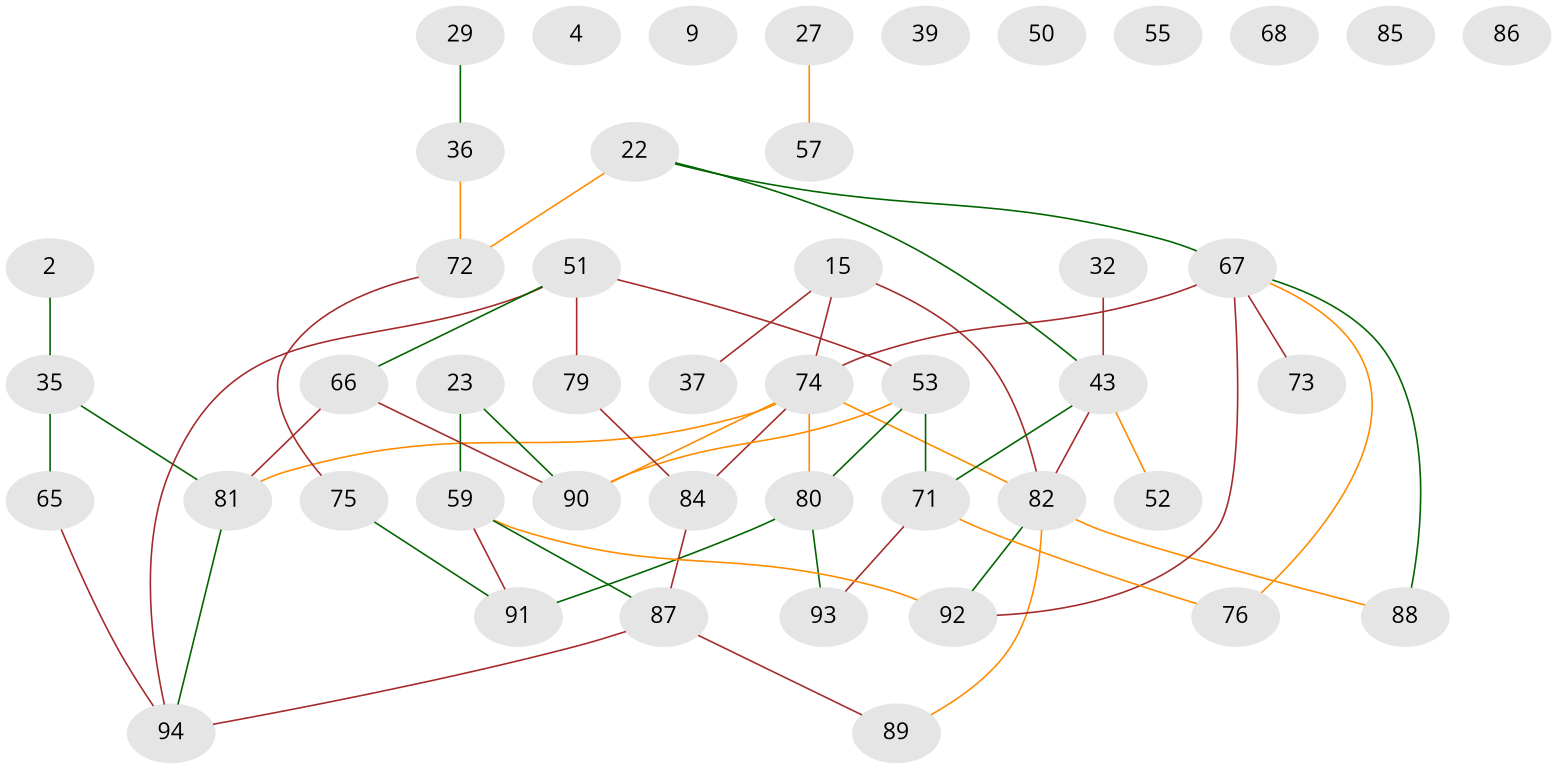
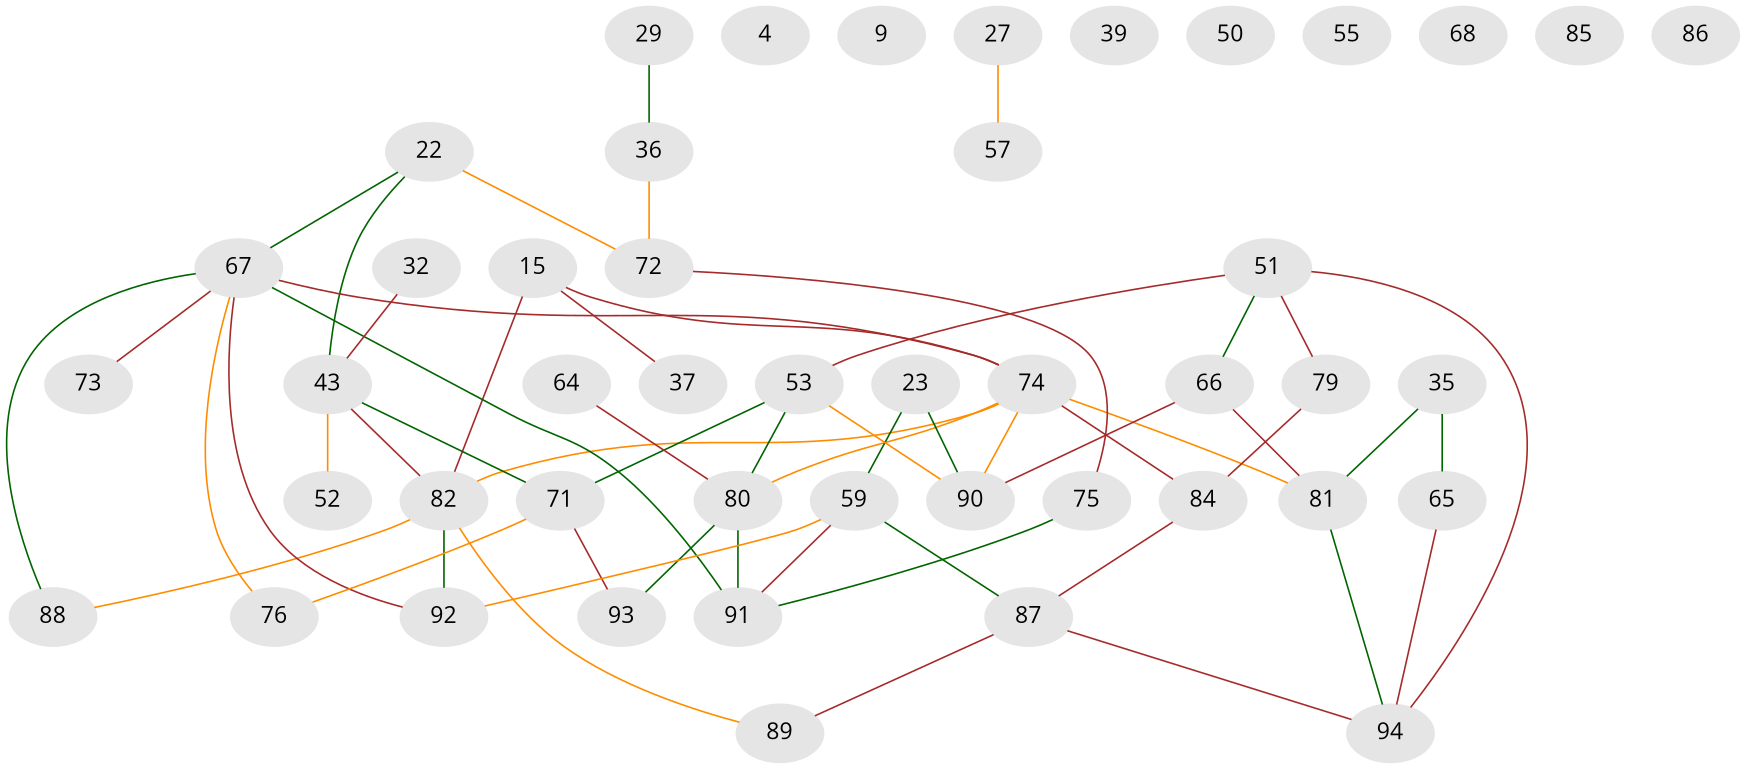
node "2": removed
node "64": added
edge "67" -- "91": added
